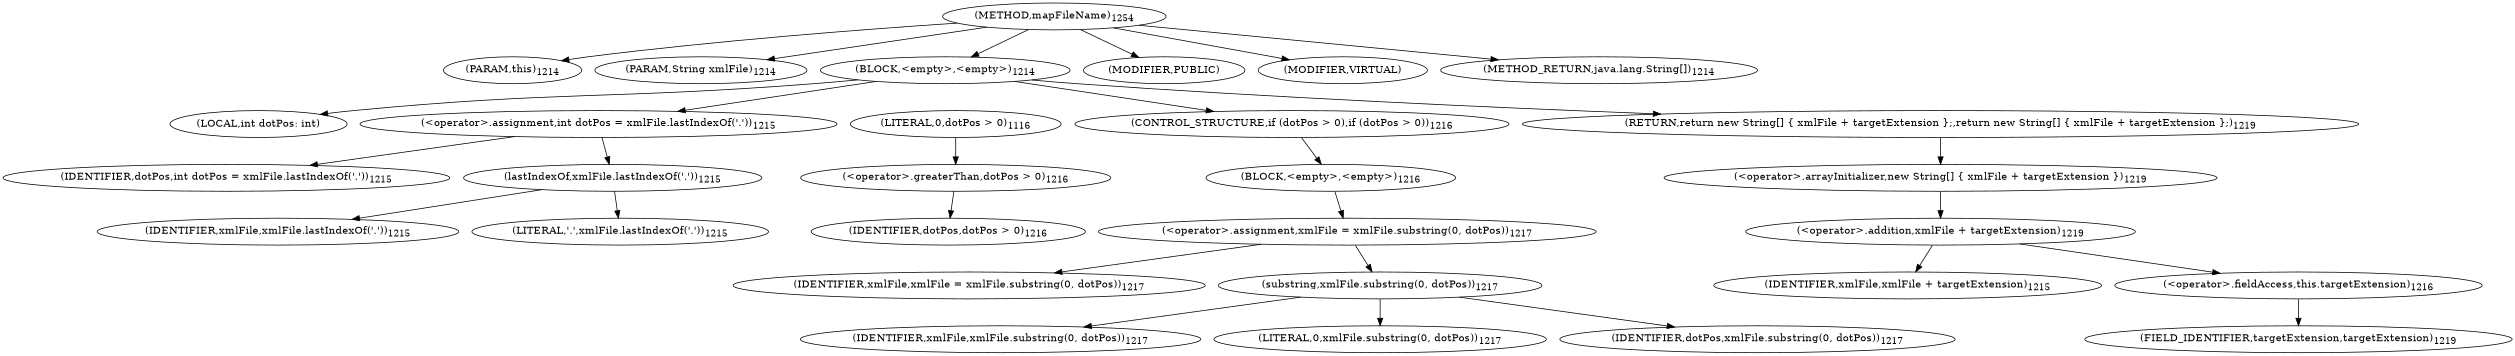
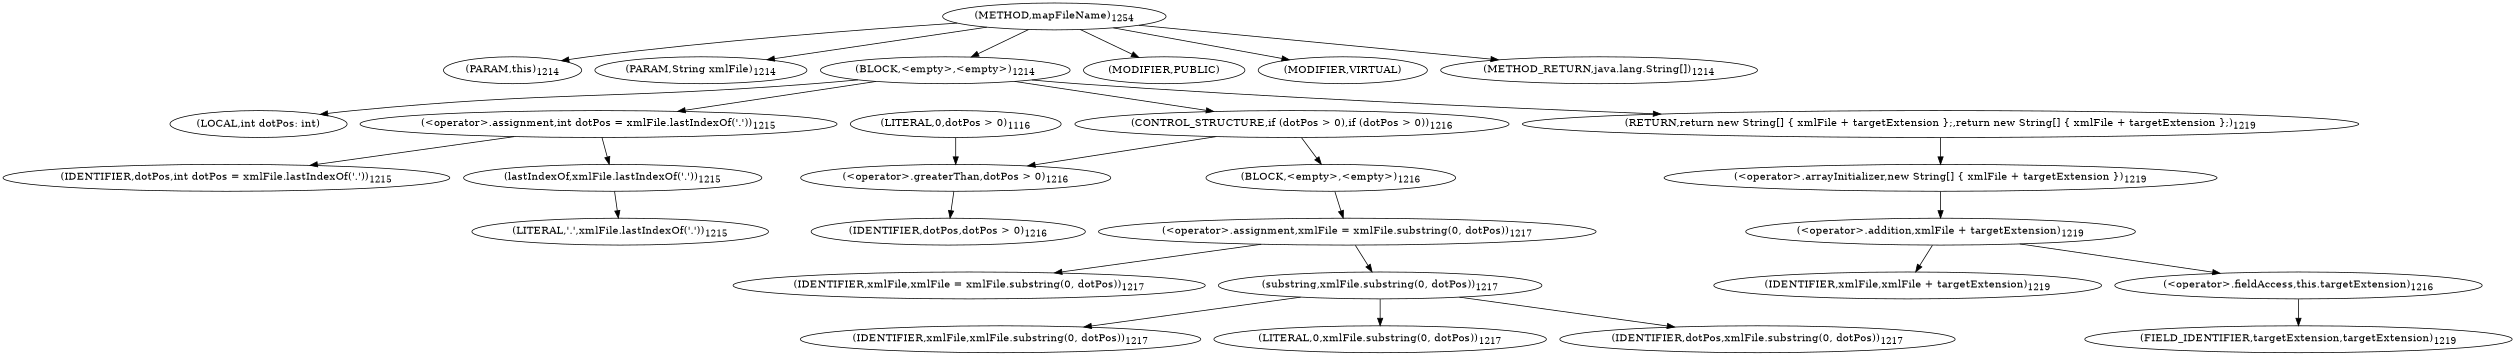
edge "(CONTROL_STRUCTURE,if (dotPos > 0),if (dotPos > 0))" -> "(<operator>.greaterThan,dotPos > 0)": added
node "(IDENTIFIER,xmlFile,xmlFile.lastIndexOf('.'))": removed
node "(IDENTIFIER,xmlFile,xmlFile + targetExtension)": text "1215" -> "1219"
